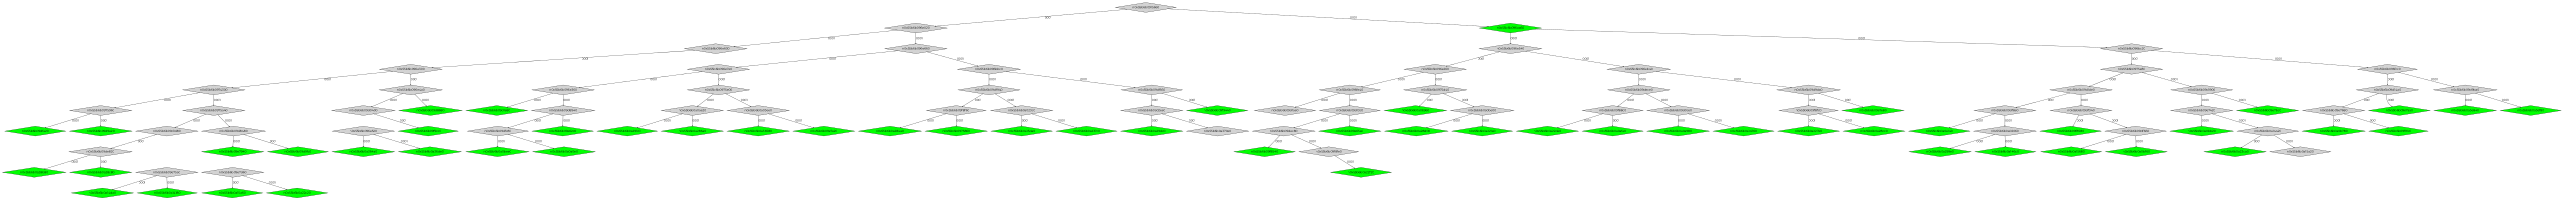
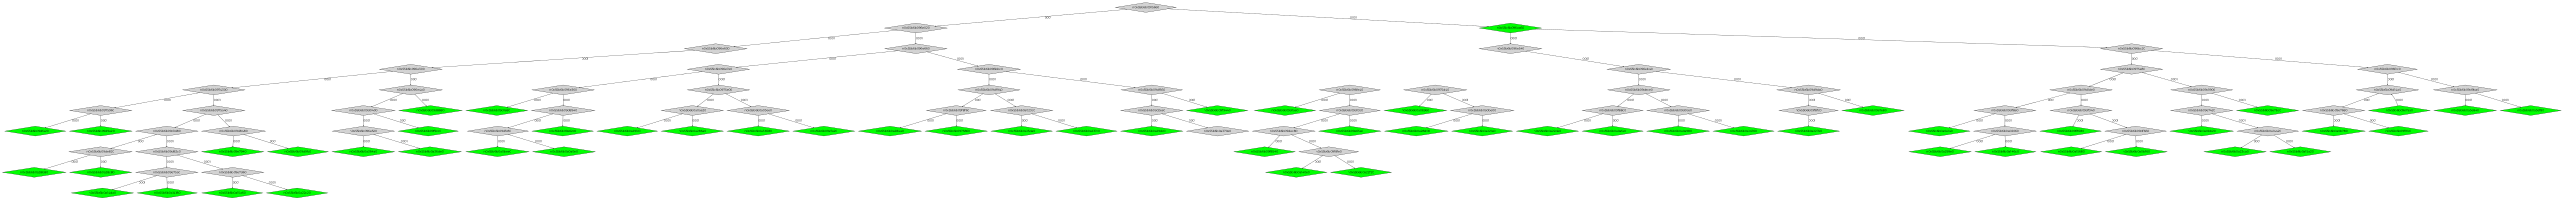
node "n0x55b6b096e260": removed
edge "n0x55b6b09d14a0" -> "n0x55b6b09e7aa0": reversed
node "n0x55b6b09d1ae0": fillcolor lightgrey -> green
edge "n0x55b6b09d0400" -> "n0x55b6b096e520": added, label "0001"
node "n0x55b6b0a28cc0": removed
node "n0x55b6b09d82c0": added
node "n0x55b6b0a15a20": fillcolor lightgrey -> green
node "n0x55b6b0a140e0": added
